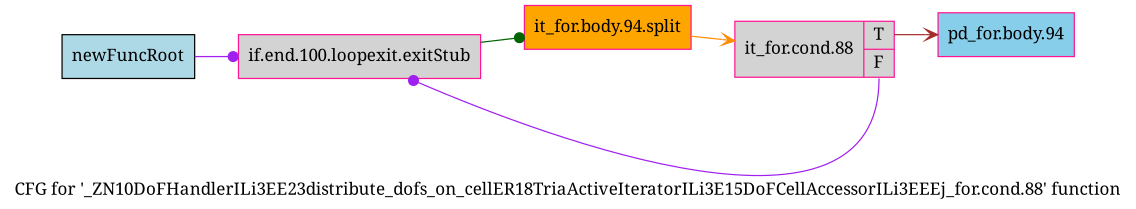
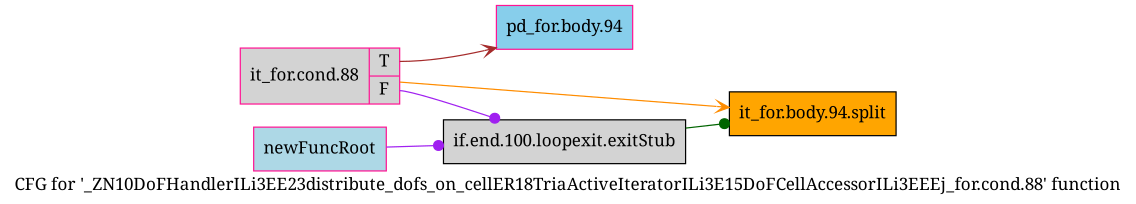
node "it_for.body.94.split": color deeppink -> black
edge "it_for.body.94.split" -> "it_for.cond.88": reversed
node "newFuncRoot": color black -> deeppink
node "if.end.100.loopexit.exitStub": color deeppink -> black
